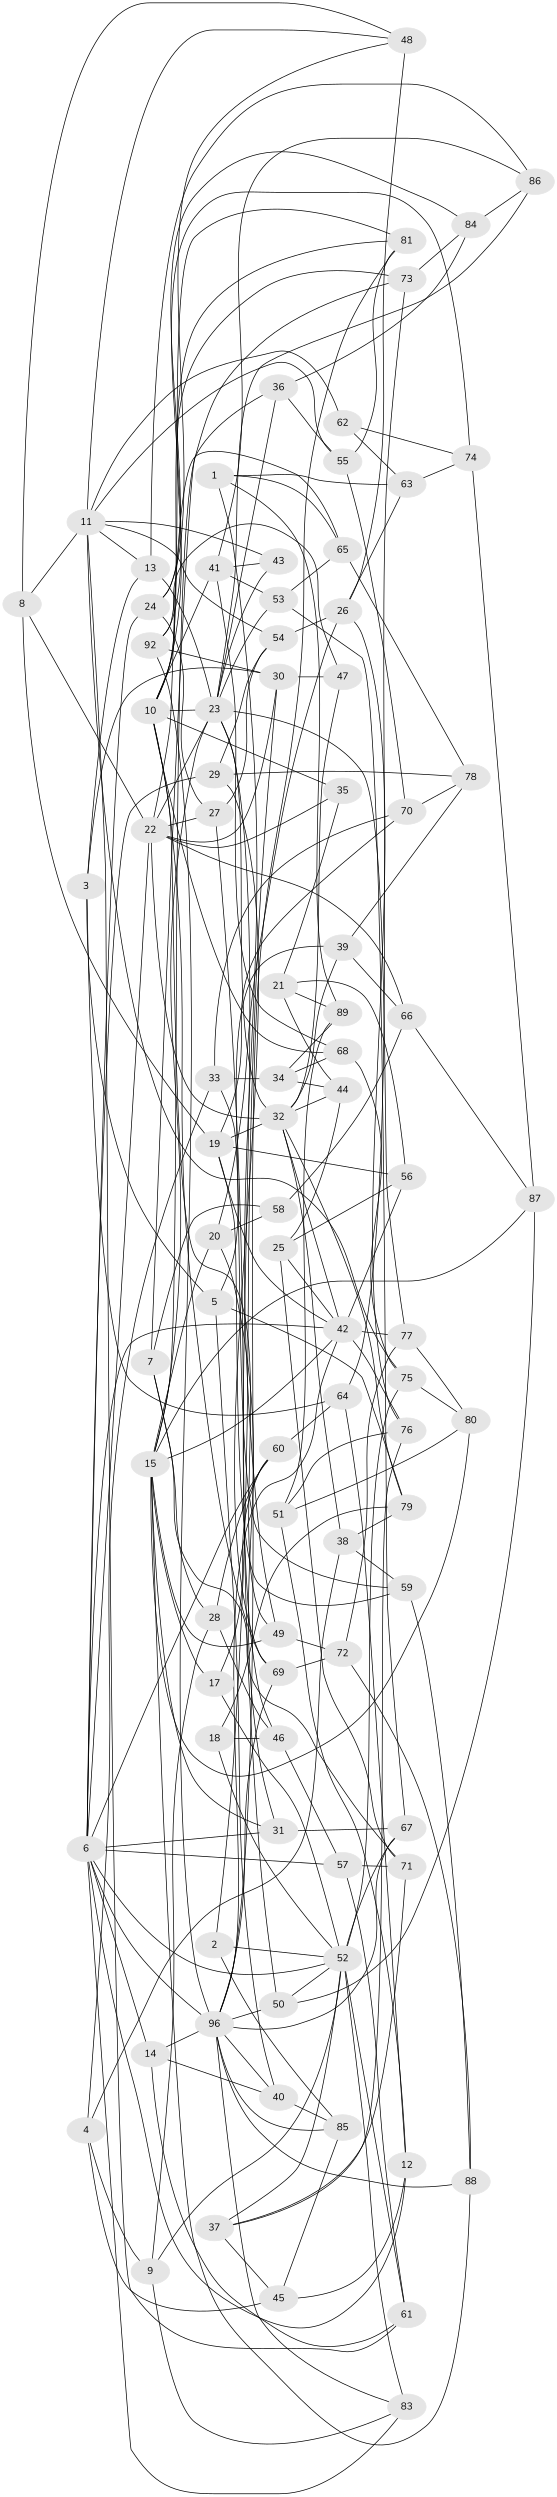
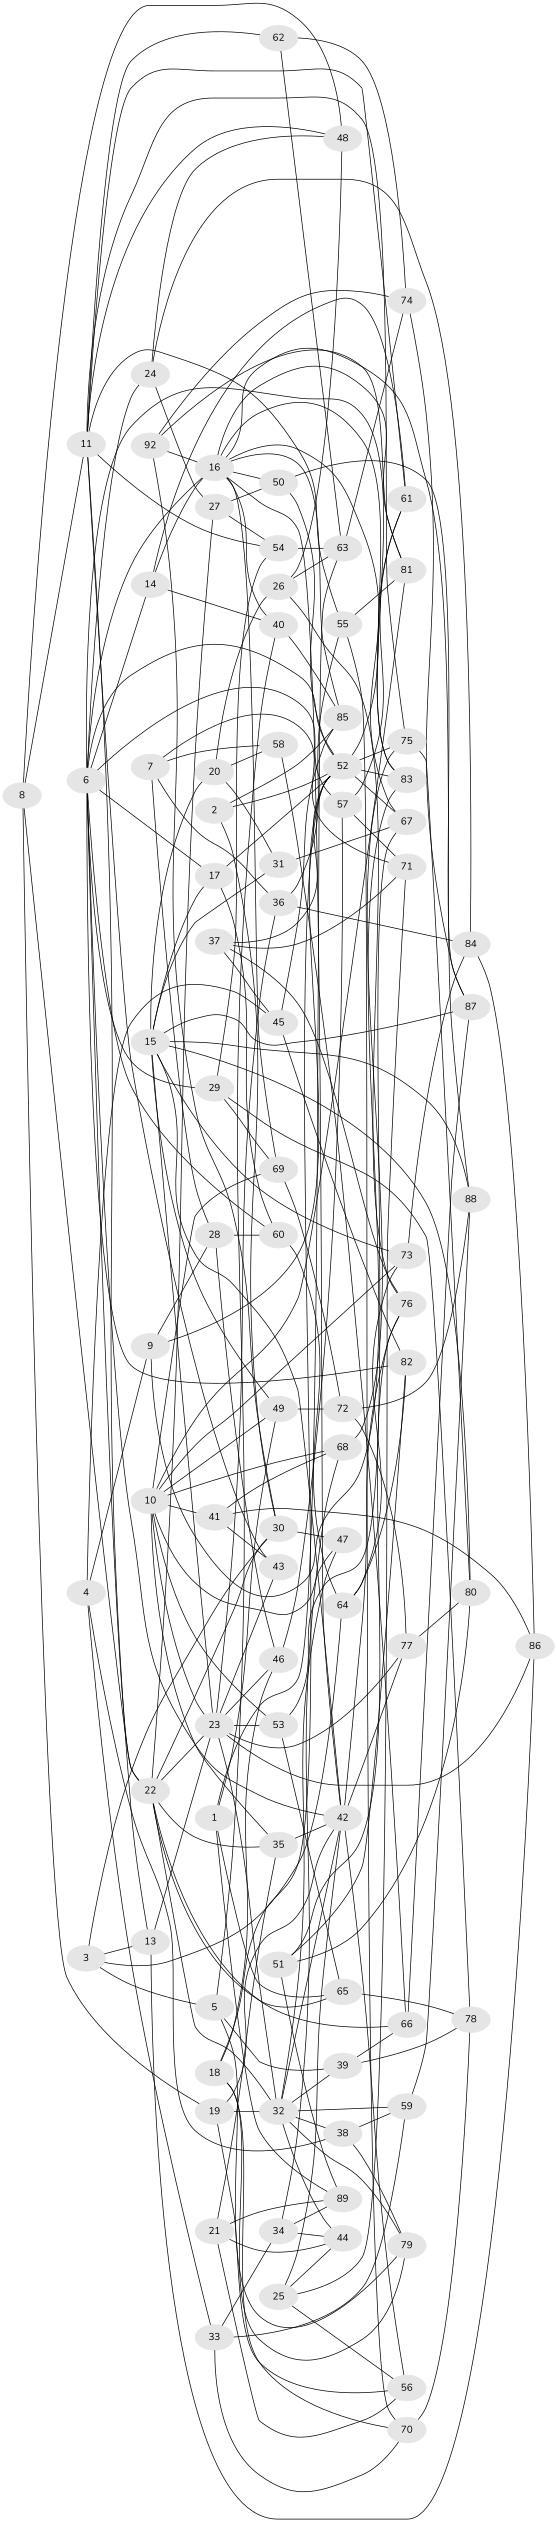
edge "41" -- "53": now "10" -- "53"
edge "26" -- "54": now "63" -- "54"
edge "70" -- "19": now "70" -- "18"
edge "19" -- "59": now "32" -- "59"
edge "42" -- "35": added
edge "31" -- "6": now "17" -- "6"
node "96": label "96" -> "16"
node "12": label "12" -> "82"
